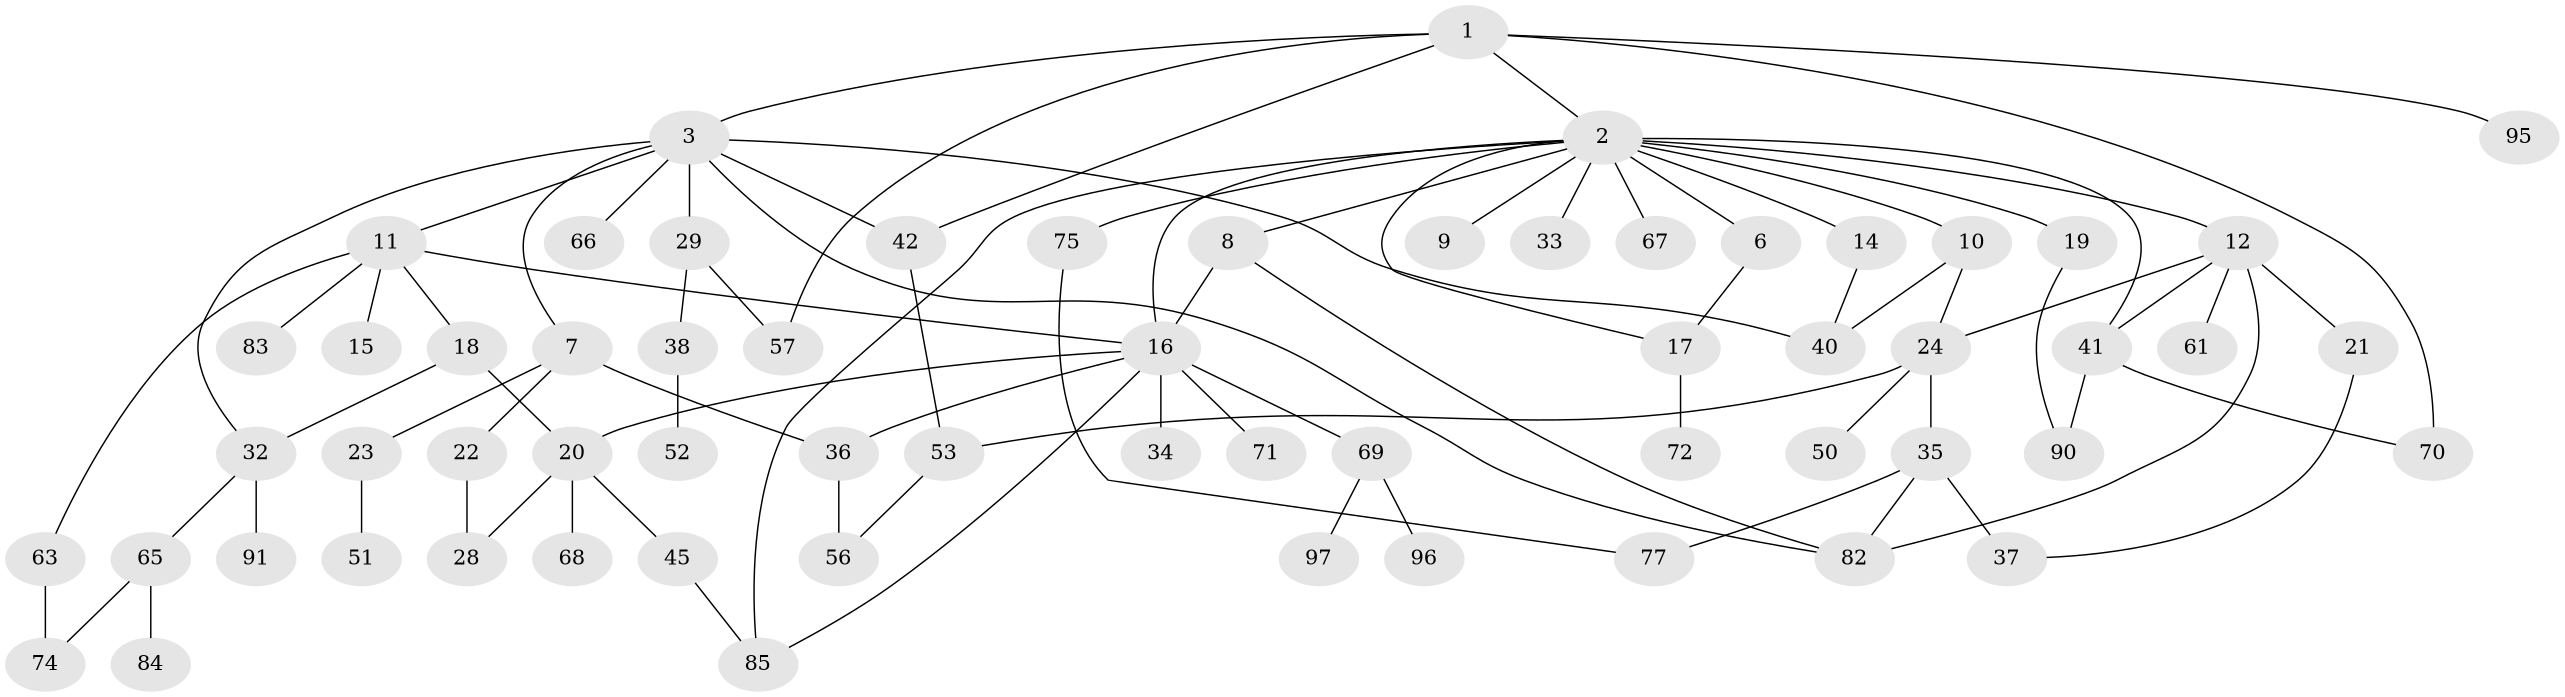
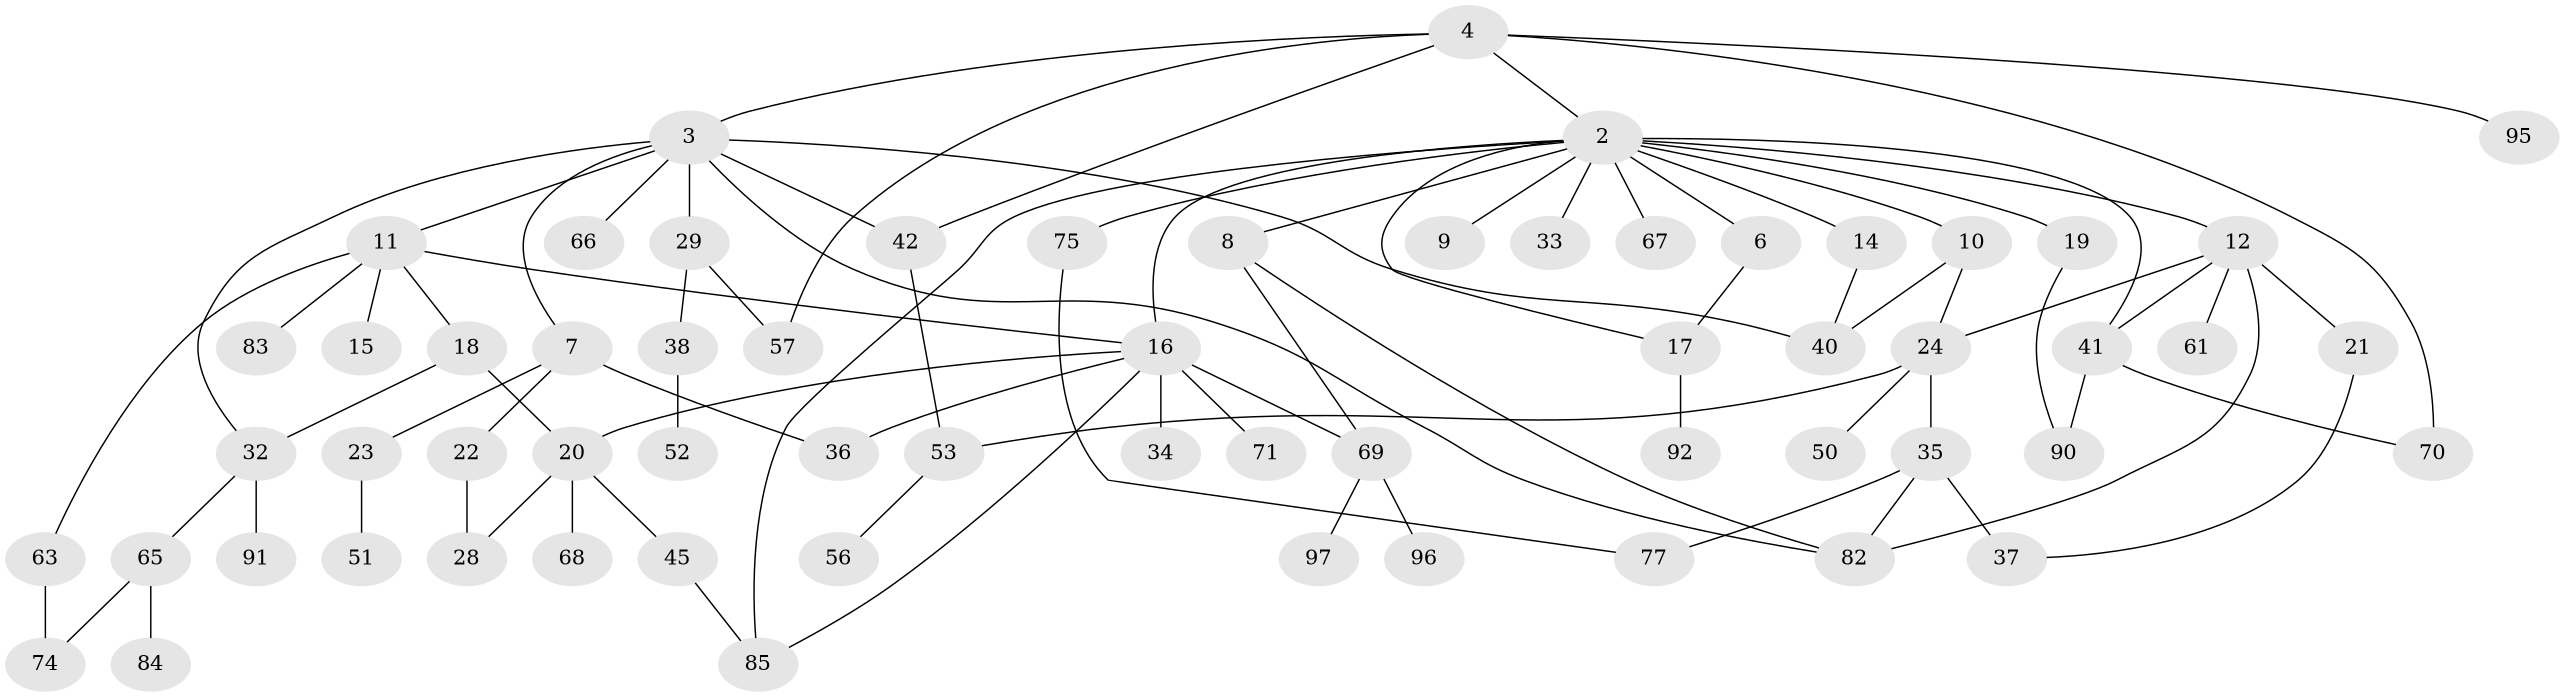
node "1": label "1" -> "4"
edge "8" -- "16": now "8" -- "69"
node "72": label "72" -> "92"
edge "36" -- "56": removed
